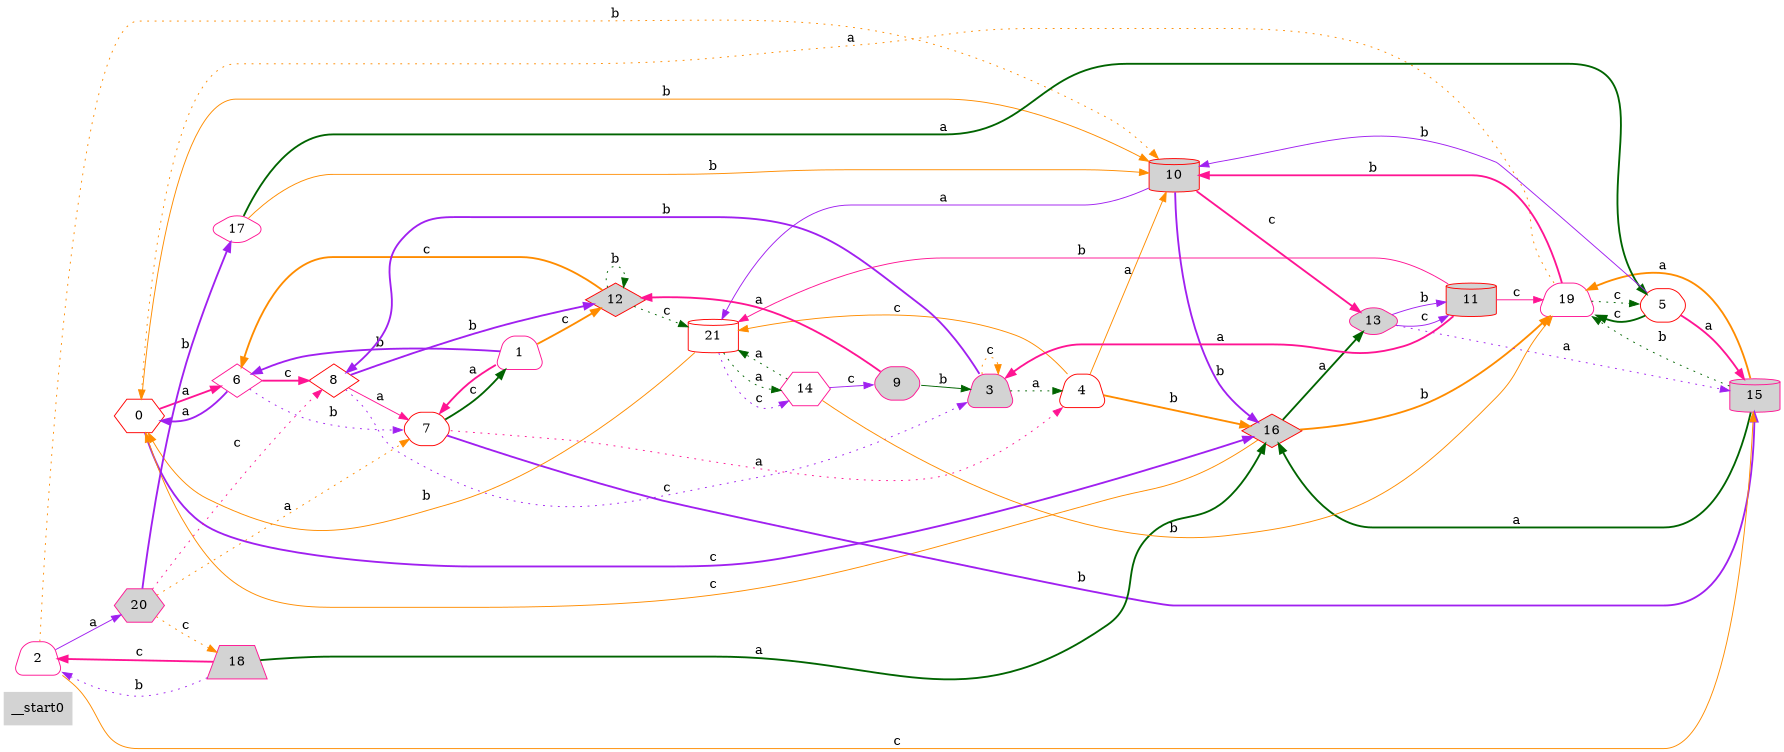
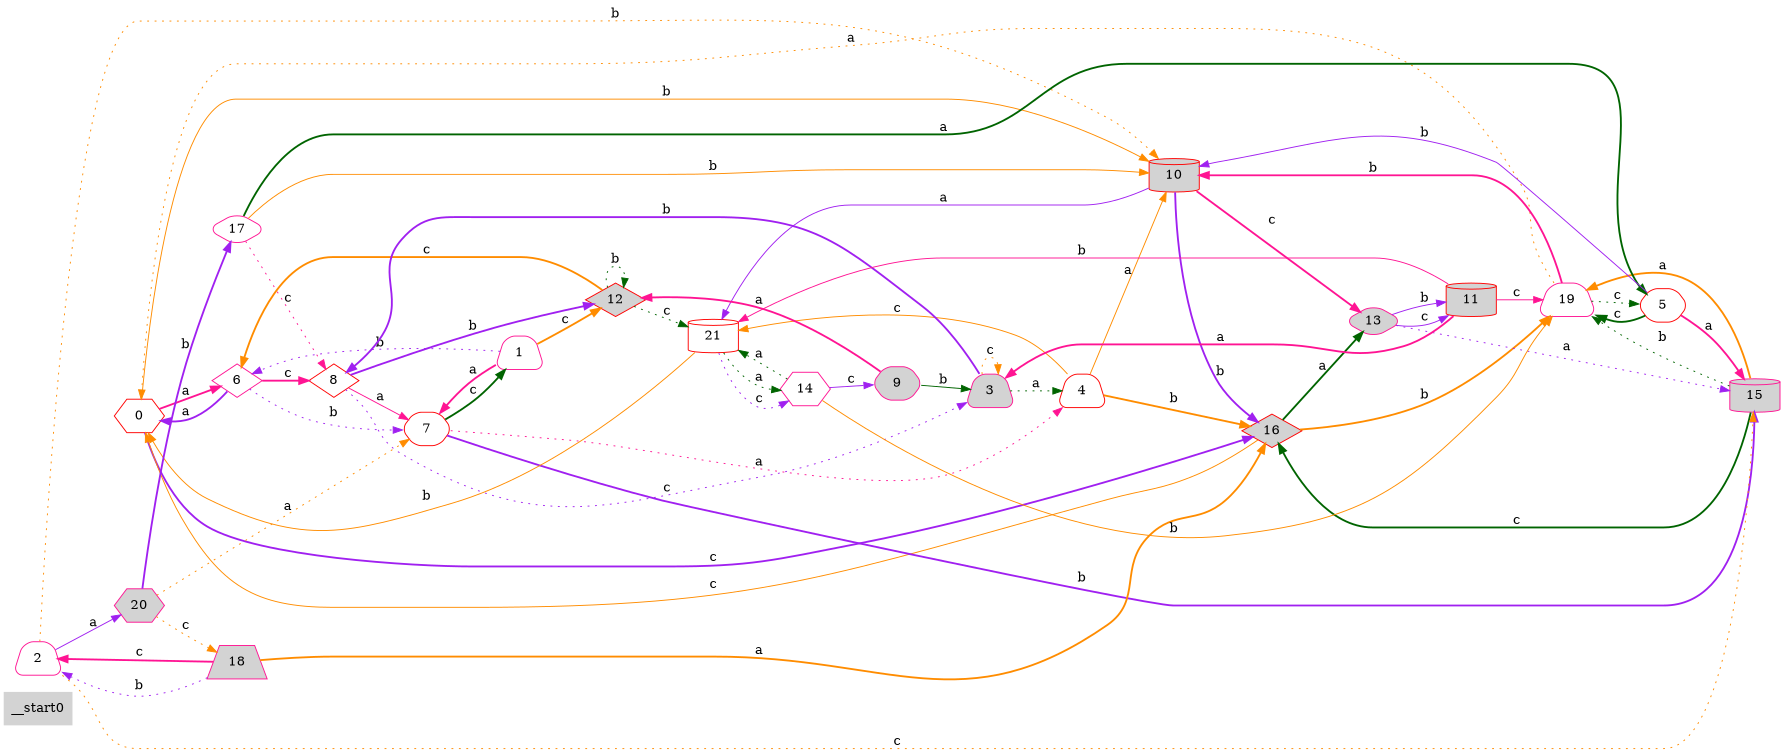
edge "1" -> "6": style bold -> dotted
edge "20" -> "8": now "17" -> "8"
edge "15" -> "16": label "a" -> "c"
edge "18" -> "16": color darkgreen -> darkorange
edge "2" -> "15": style solid -> dotted
